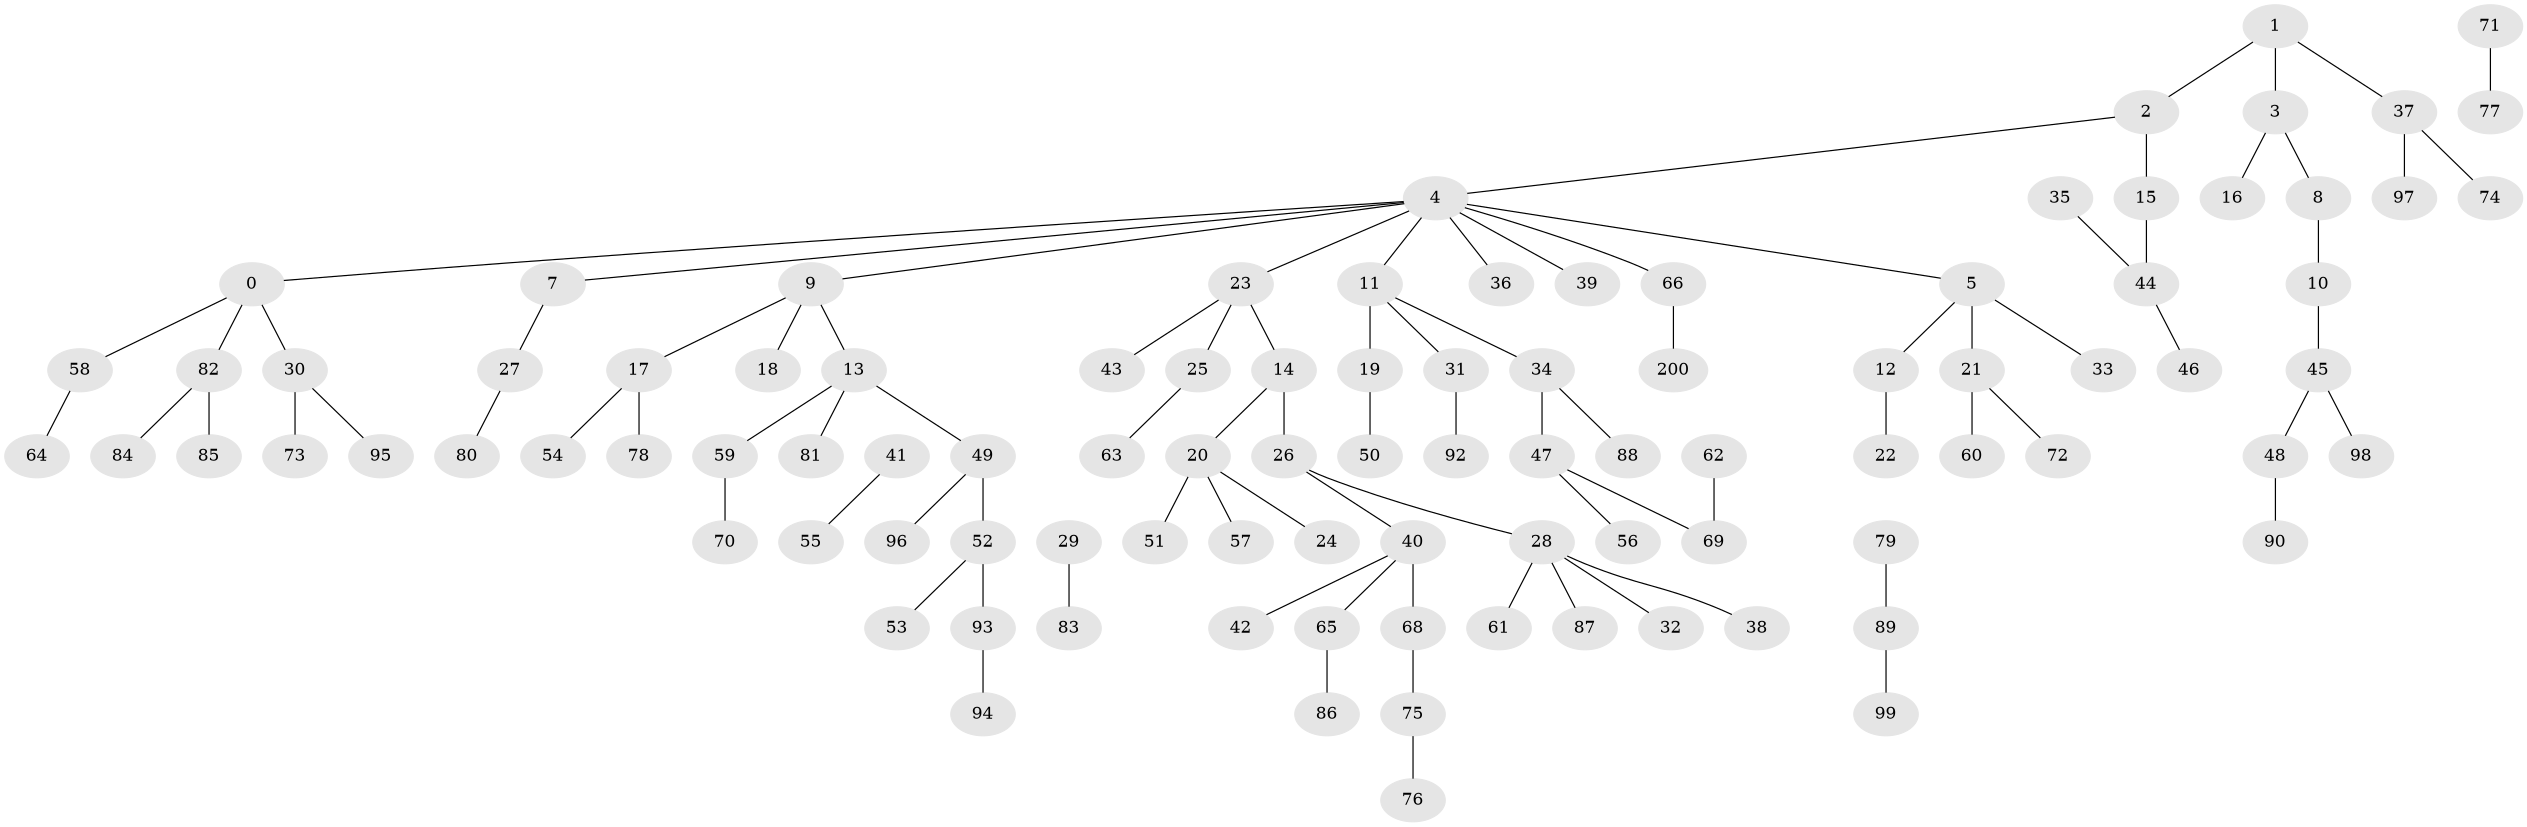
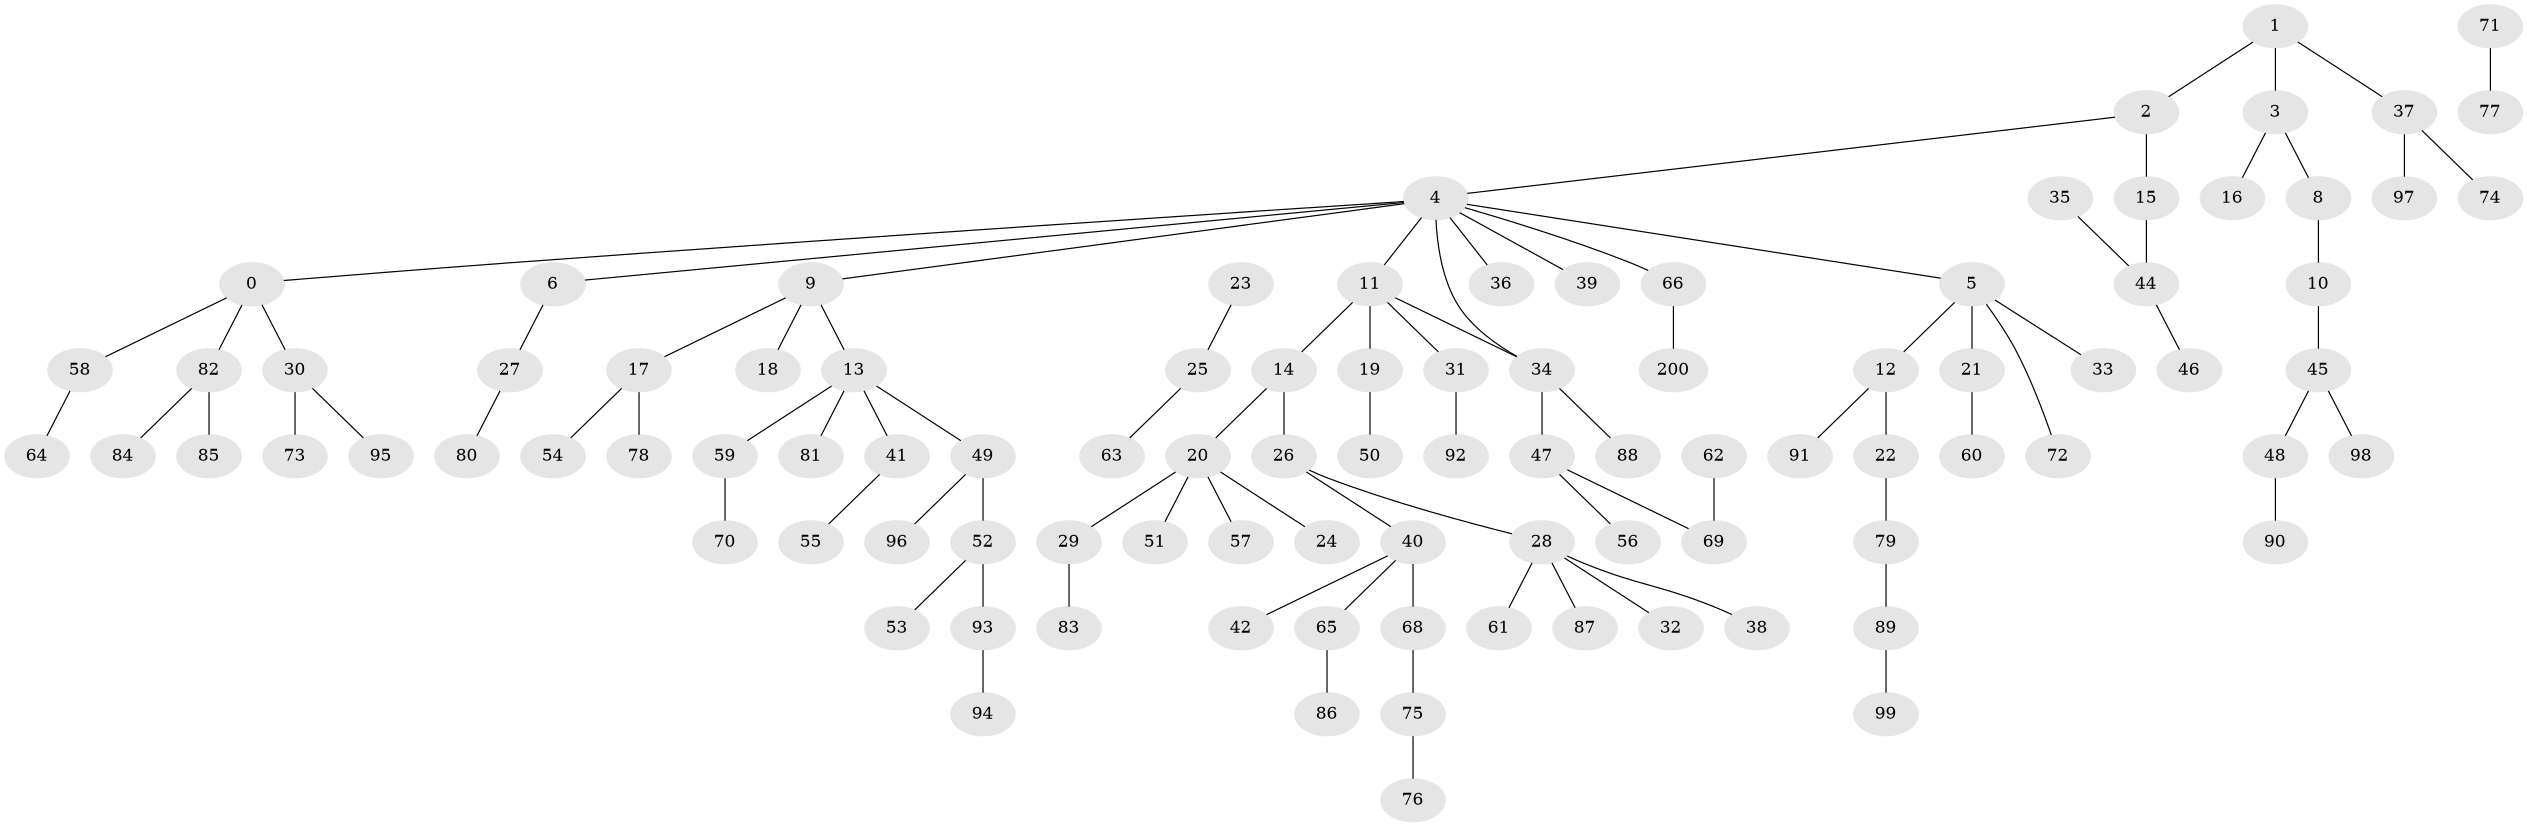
edge "4" -- "23": now "4" -- "34"
node "7": label "7" -> "6"
edge "23" -- "14": now "11" -- "14"
node "43": removed
edge "13" -- "41": added
edge "21" -- "72": now "5" -- "72"
node "91": added
edge "20" -- "29": added
edge "22" -- "79": added
